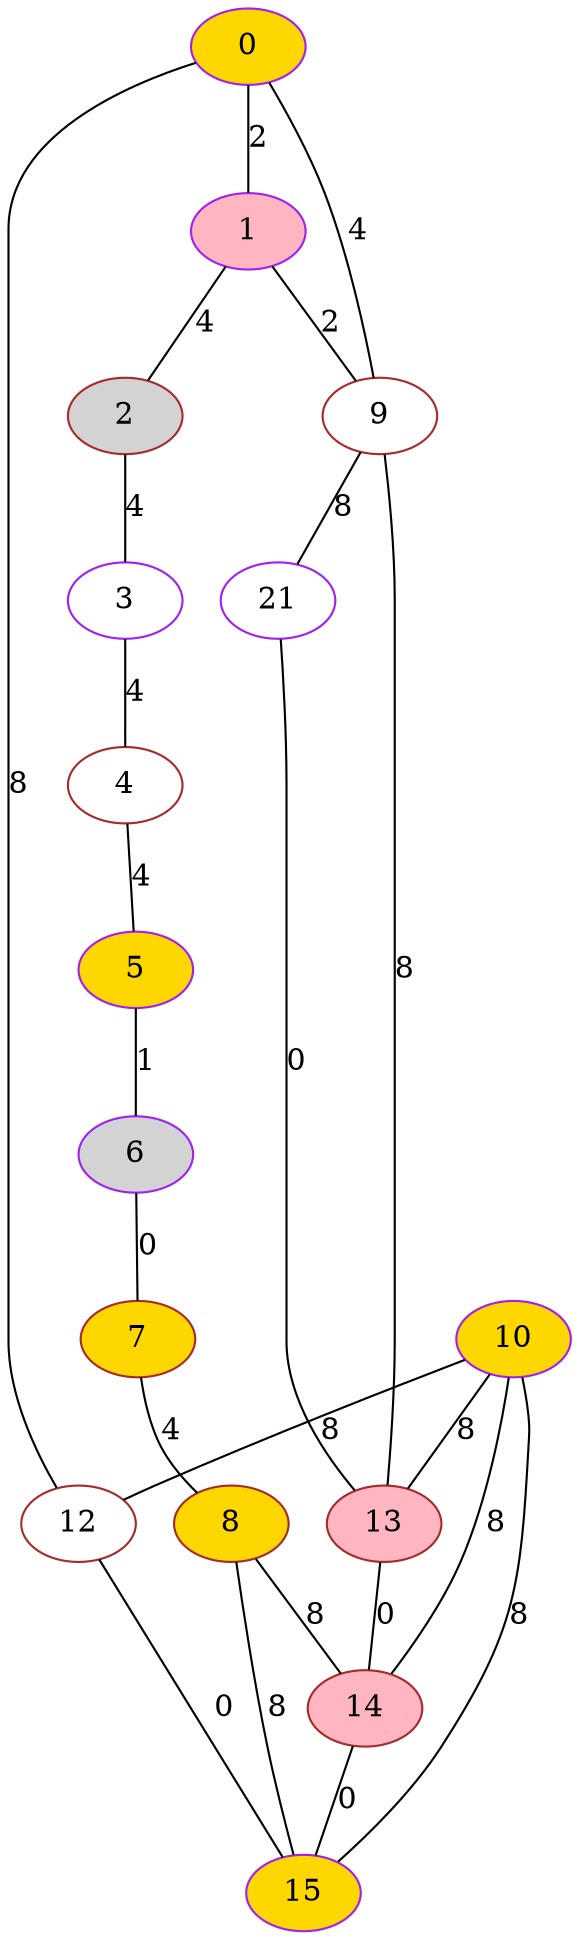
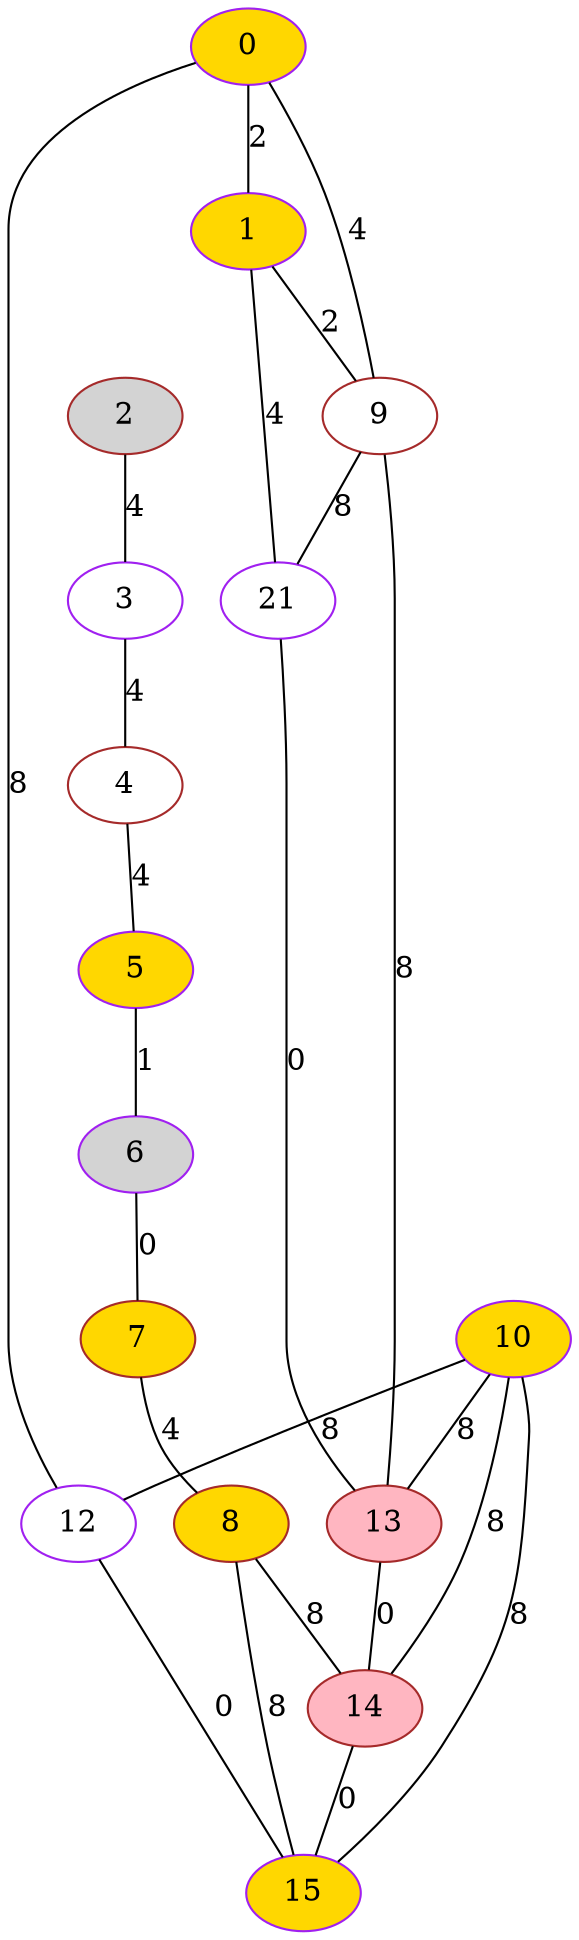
node "1": fillcolor lightpink -> gold
edge "1" -- "2": now "1" -- "21"
node "12": color brown -> purple
